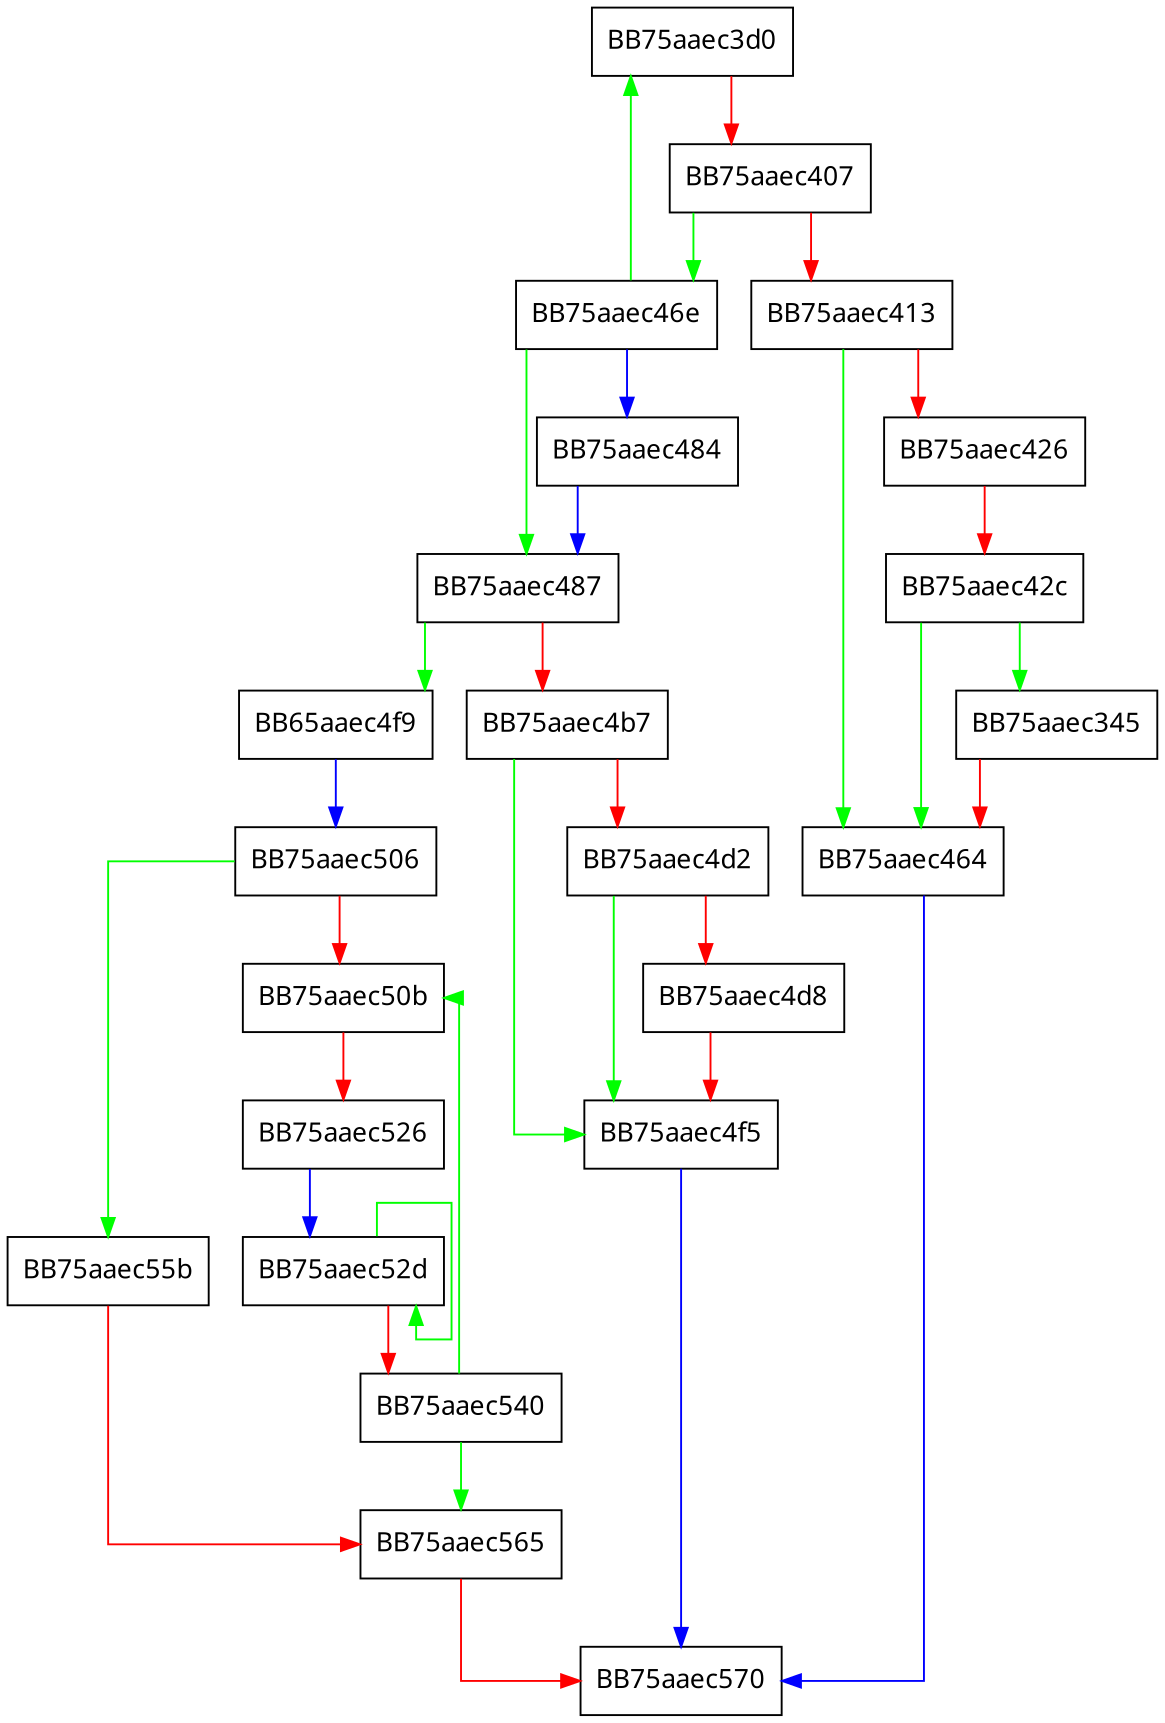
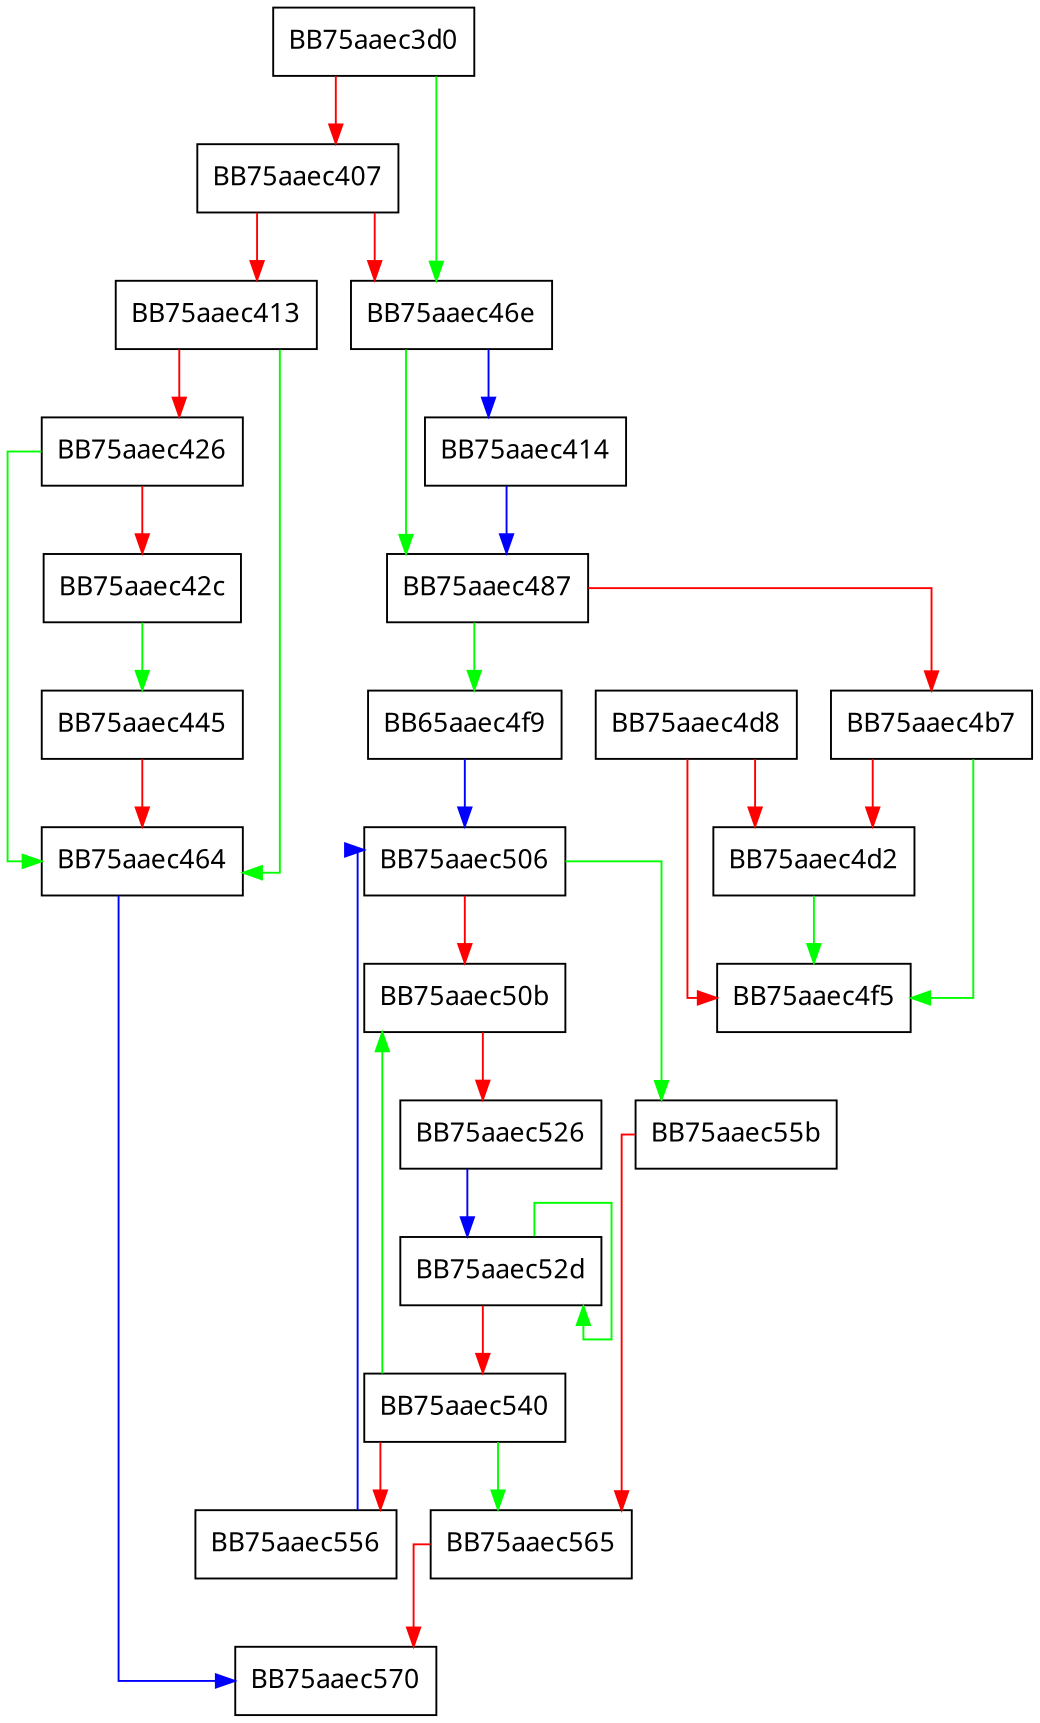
edge "BB75aaec46e" -> "BB75aaec3d0": reversed
edge "BB75aaec407" -> "BB75aaec46e": color green -> red
node "BB75aaec484": label "BB75aaec484" -> "BB75aaec414"
edge "BB75aaec42c" -> "BB75aaec464": now "BB75aaec426" -> "BB75aaec464"
node "BB75aaec345": label "BB75aaec345" -> "BB75aaec445"
edge "BB75aaec4d2" -> "BB75aaec4d8": reversed
edge "BB75aaec4f5" -> "BB75aaec570": removed
node "BB75aaec556": added
